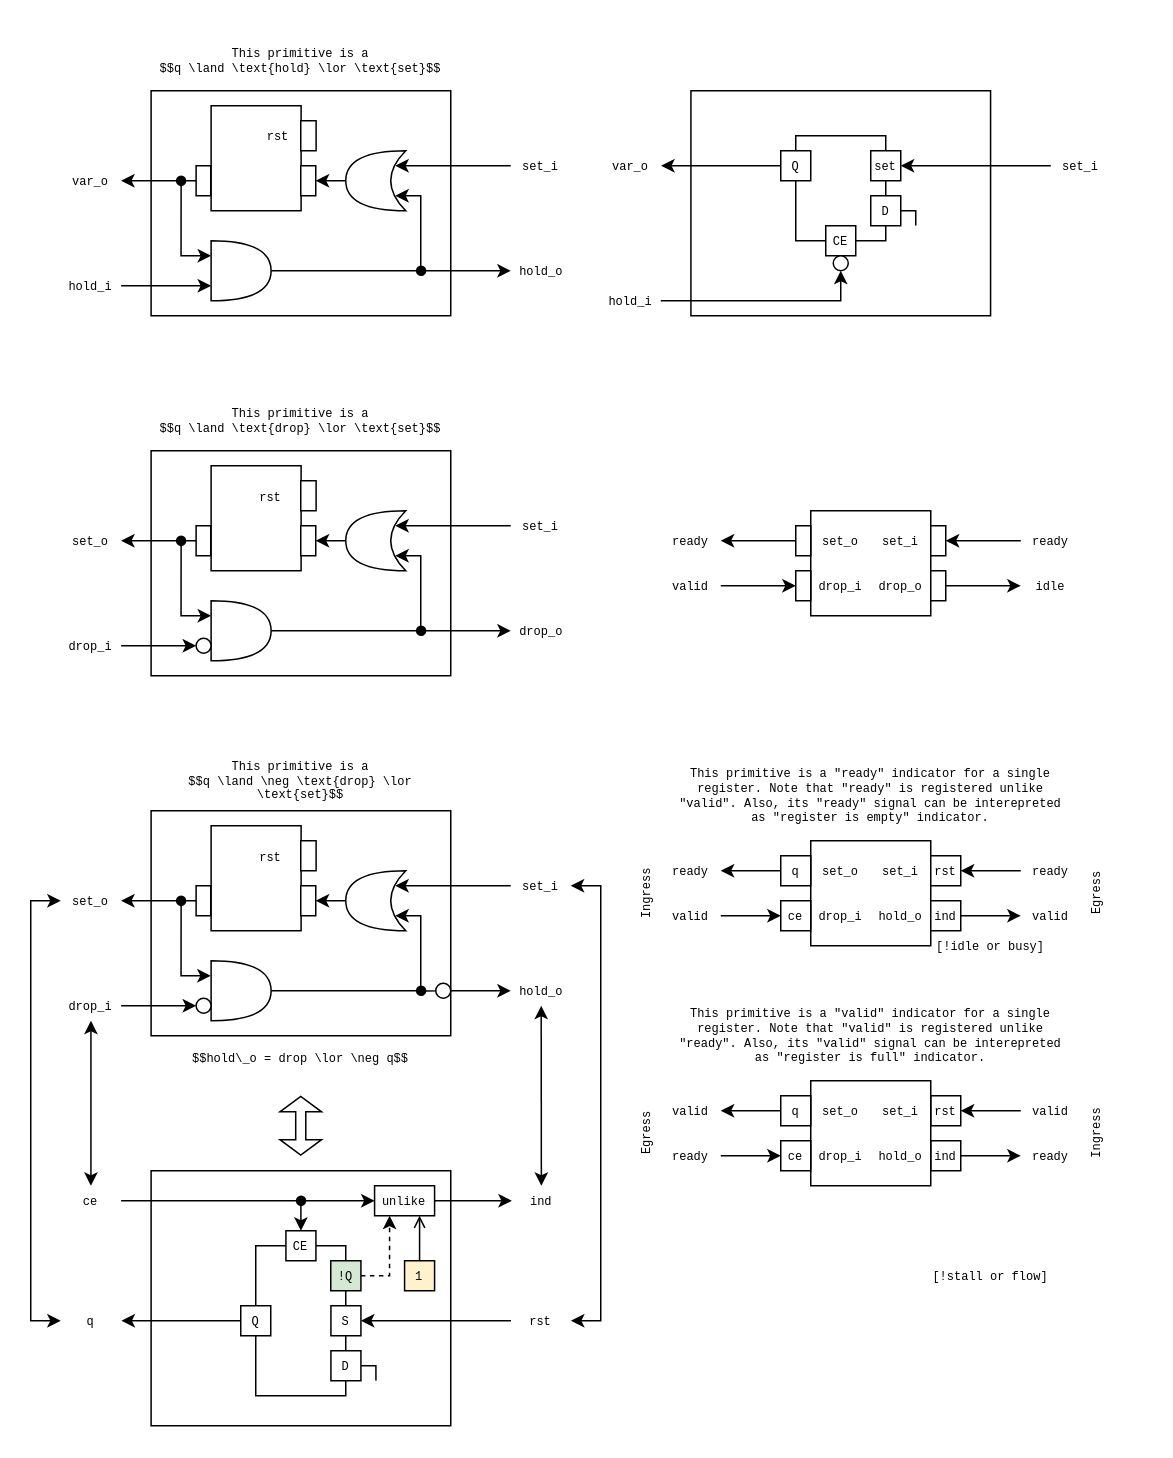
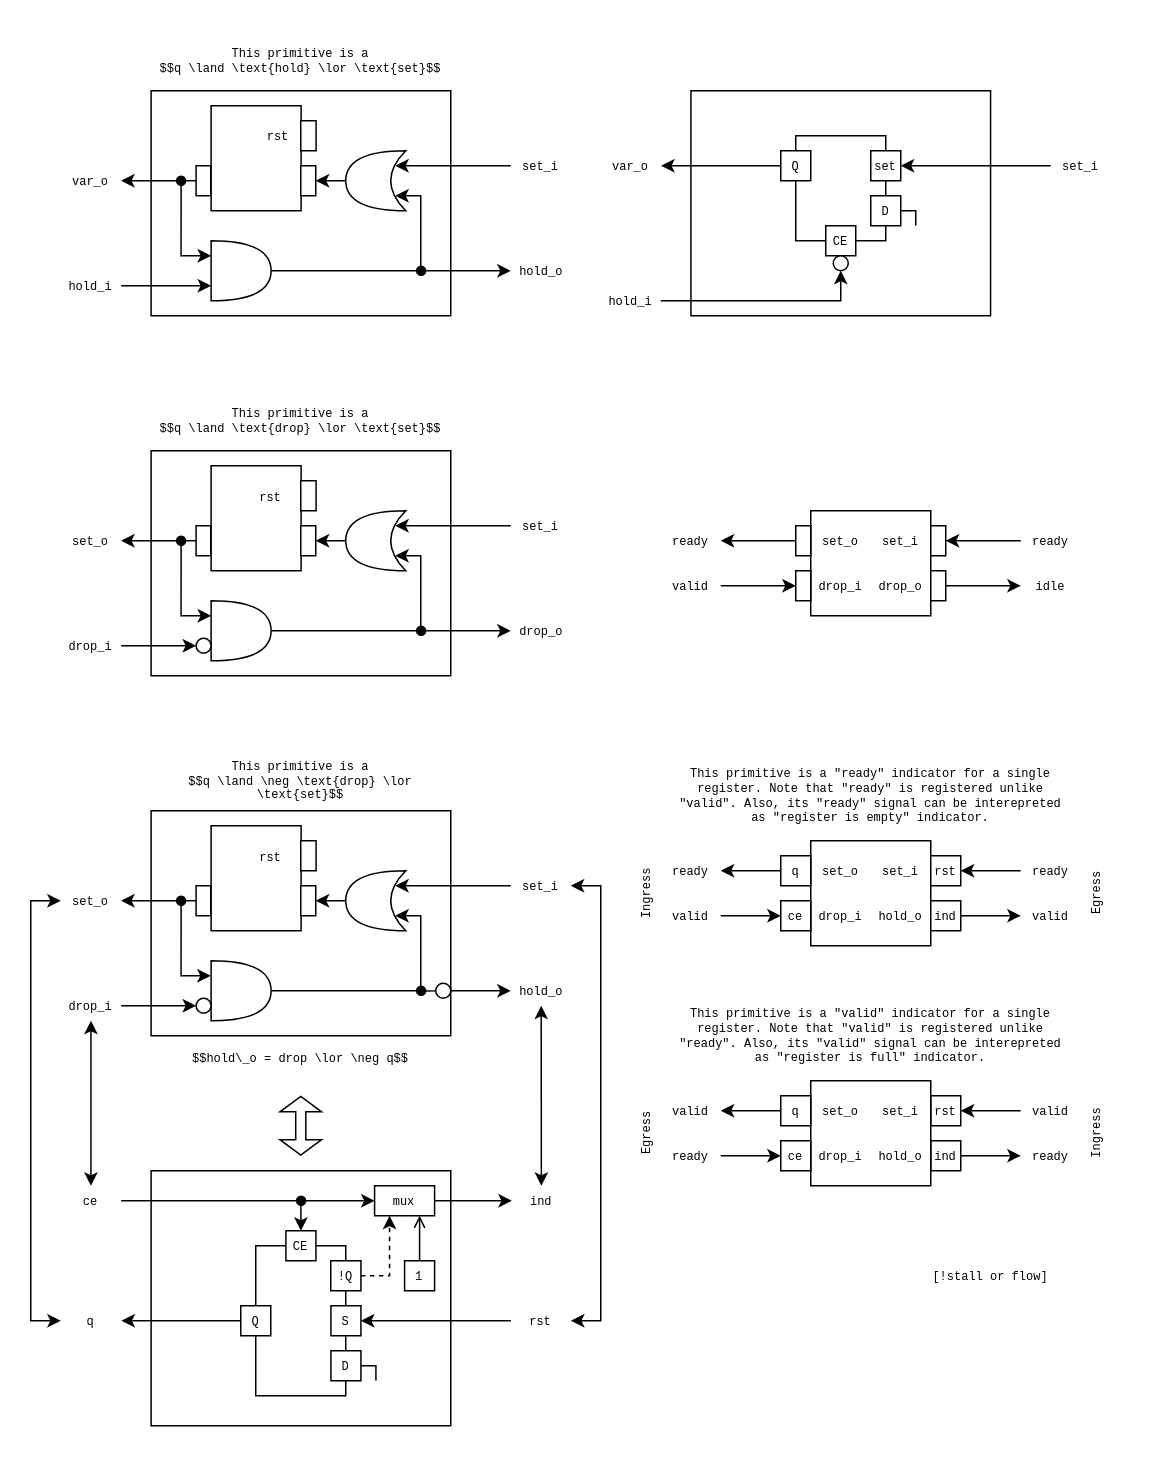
node "[!idle or busy]": removed
node "unlike": label "unlike" -> "mux"
node "!Q": fillcolor #d5e8d4 -> #ffffff
node "1": fillcolor #fff2cc -> #ffffff
